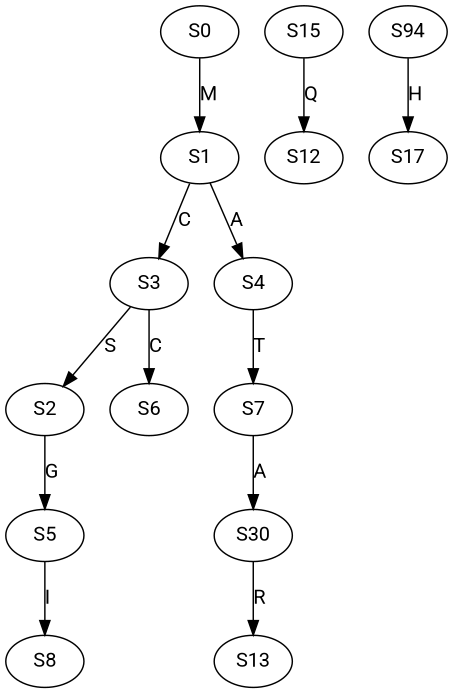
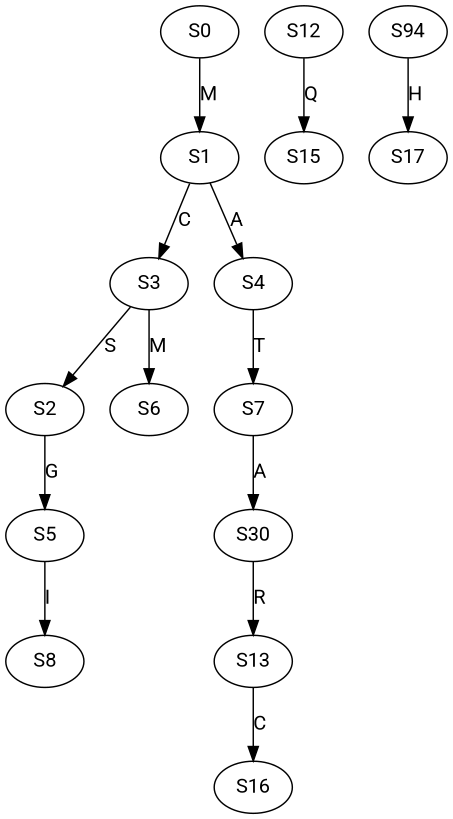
edge "S15" -> "S12": reversed
edge "S3" -> "S6": label "C" -> "M"
node "S16": added
